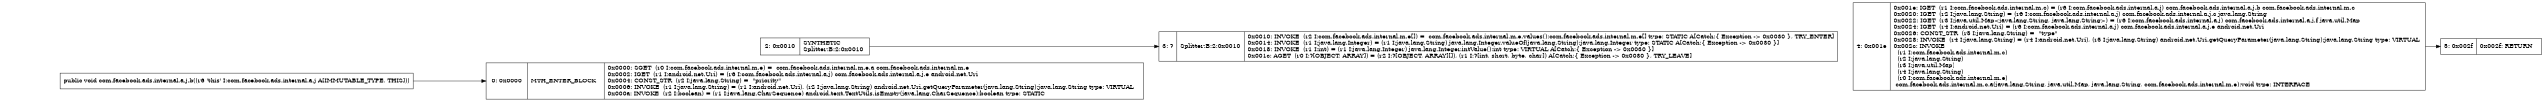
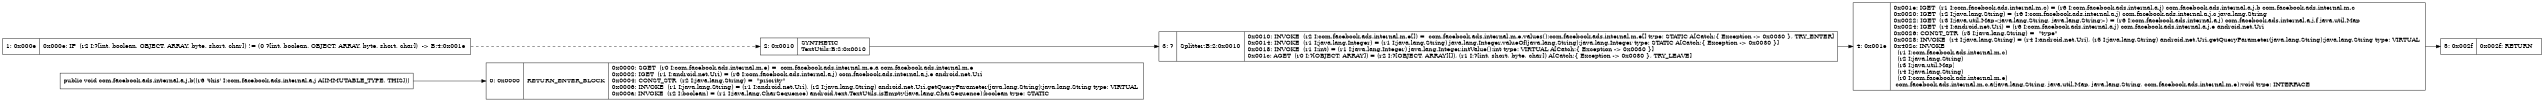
node "1: 0x000e": added
edge "3: ?" -> "4: 0x001e": added
node "4: 0x001e": text "0x002c: INVOKE" -> "0x402c: INVOKE"
node "2: 0x0010": text "Splitter:B:2:0x0010" -> "TextUtils:B:2:0x0010"
node "0: 0x0000": text "MTH_ENTER_BLOCK" -> "RETURN_ENTER_BLOCK"
